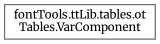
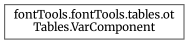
node "fontTools.ttLib.tables.ot Tables.VarComponent": label "fontTools.ttLib.tables.ot Tables.VarComponent" -> "fontTools.fontTools.tables.ot Tables.VarComponent"
